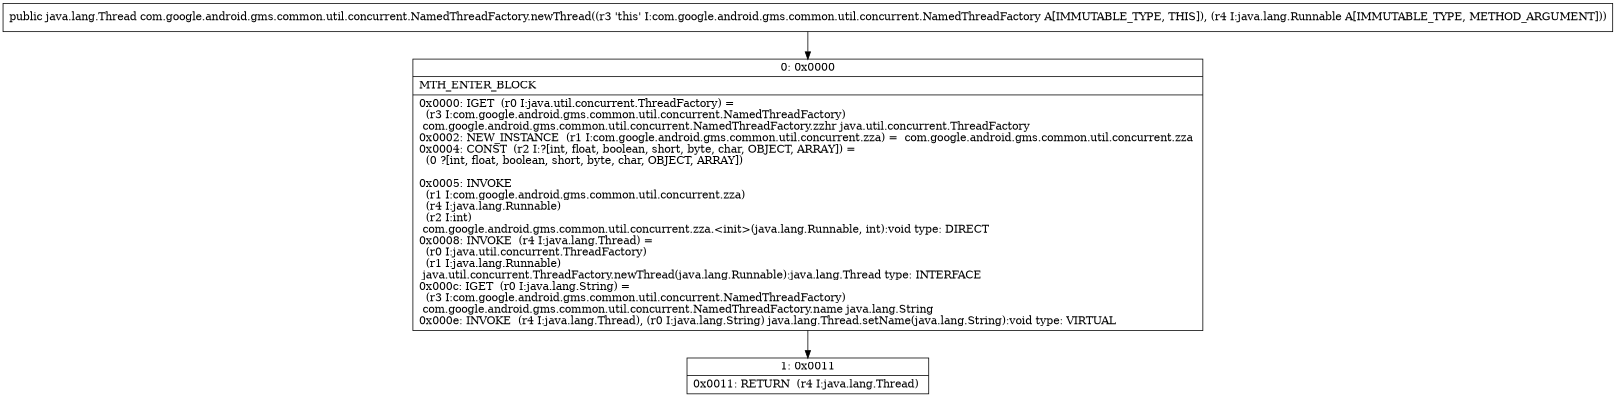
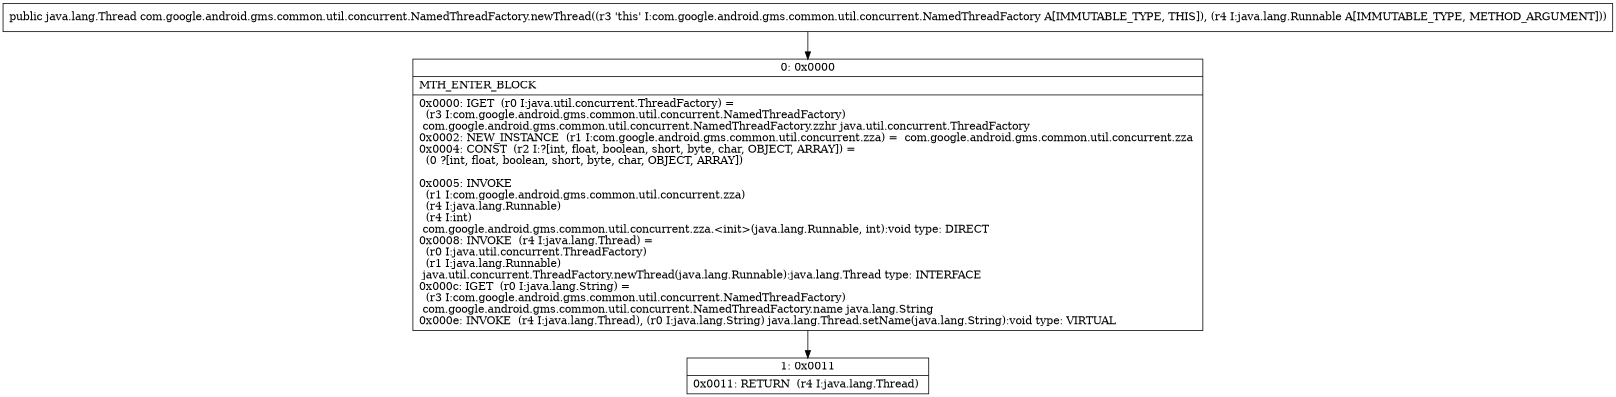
node "0: 0x0000": text "(r2 I:int)" -> "(r4 I:int)"
